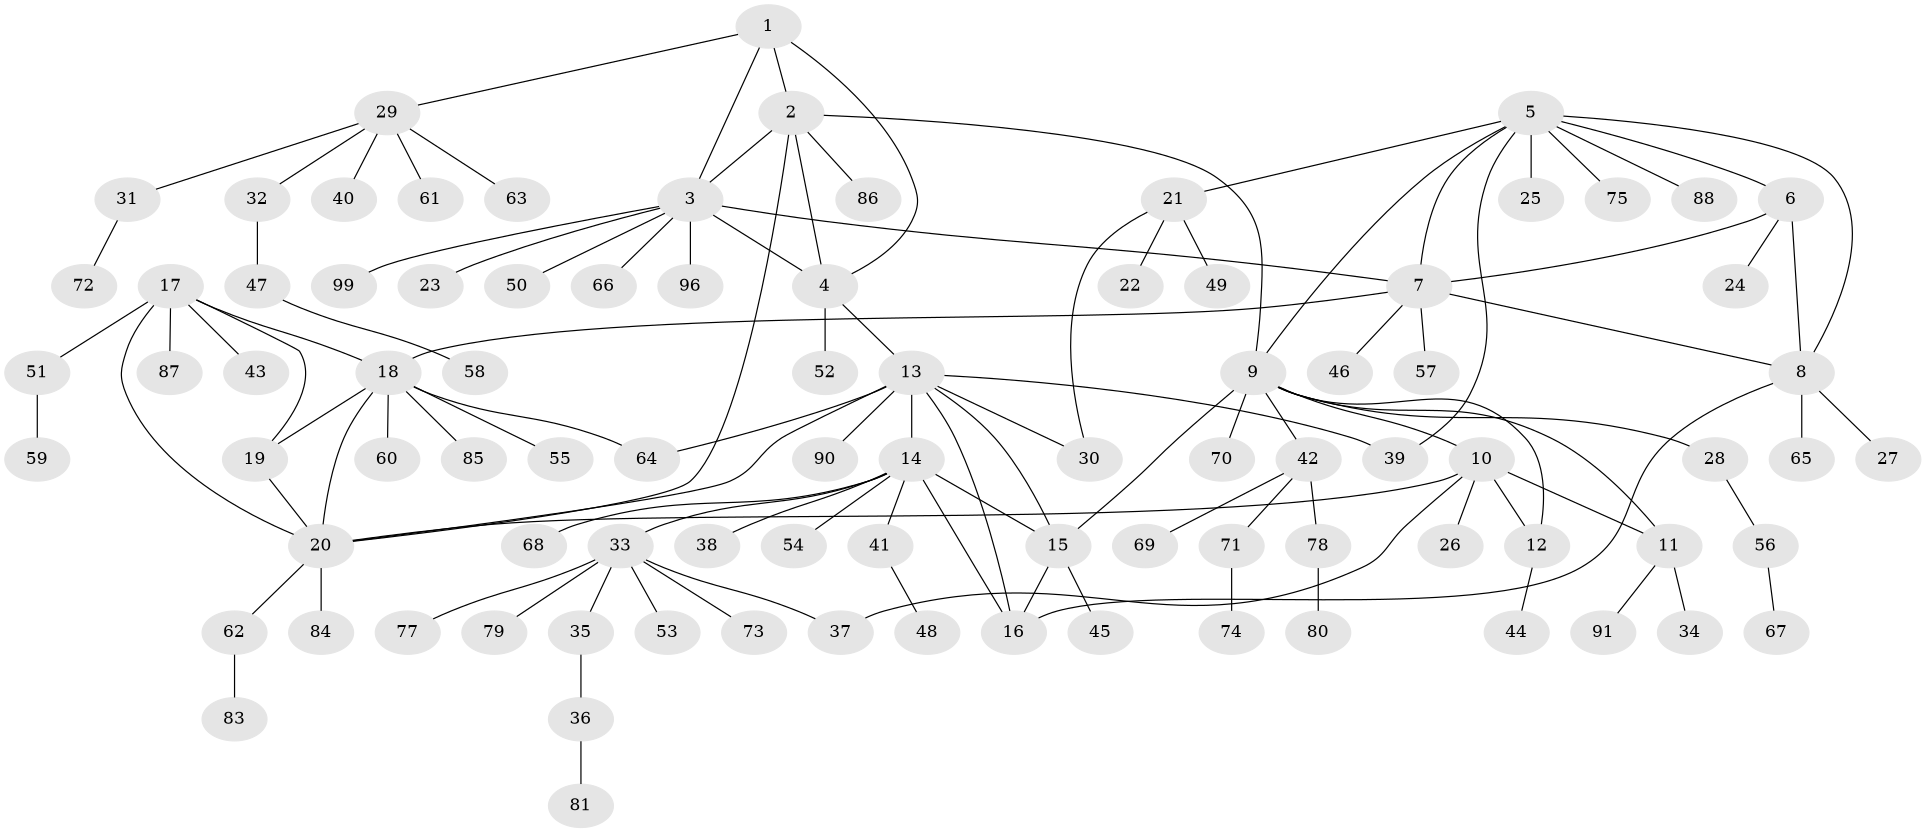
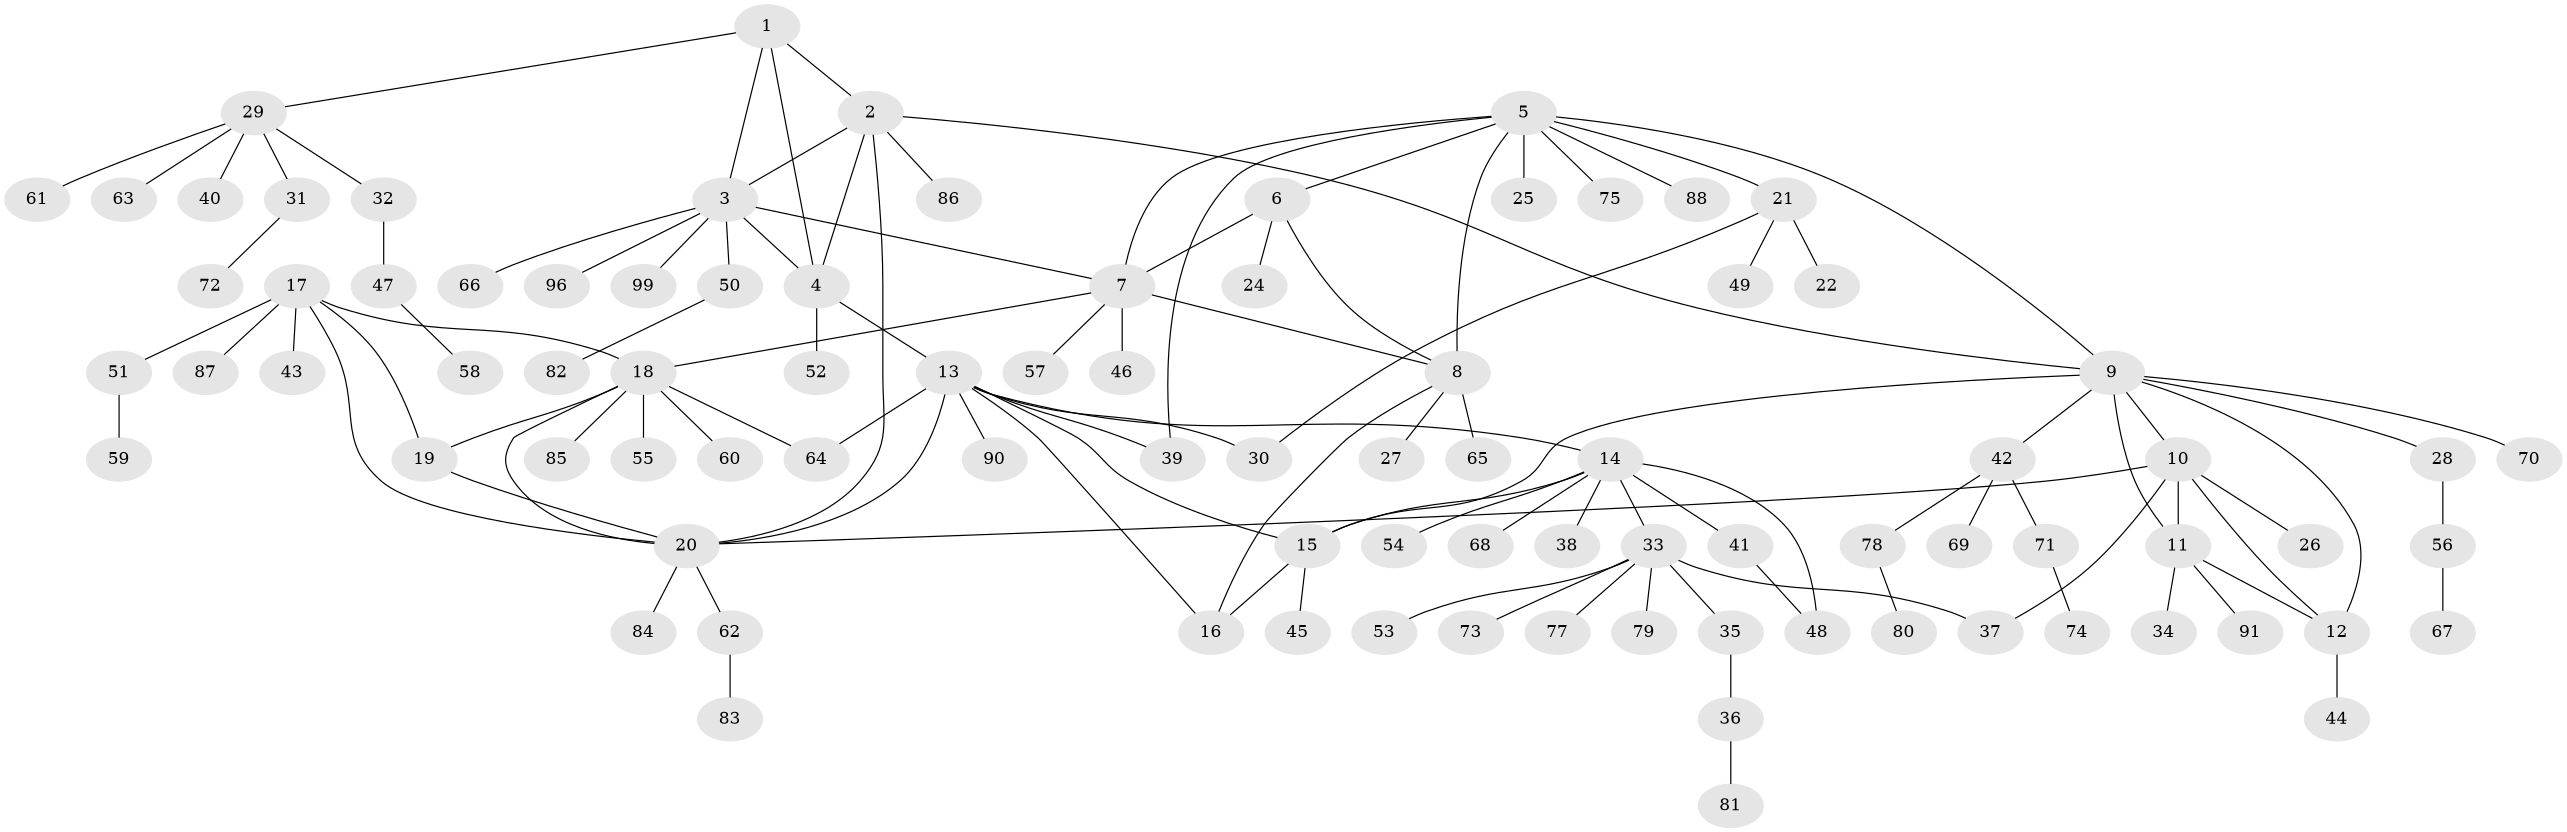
node "23": removed
node "82": added
edge "14" -- "16": now "14" -- "48"
edge "11" -- "12": added
